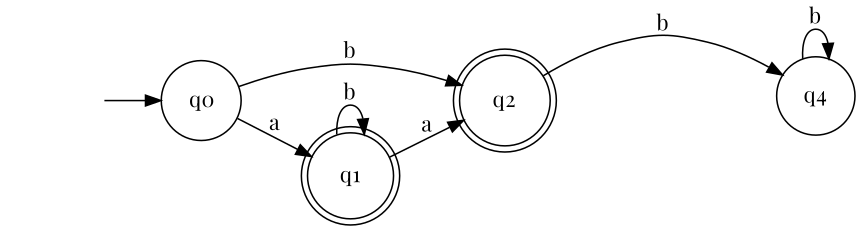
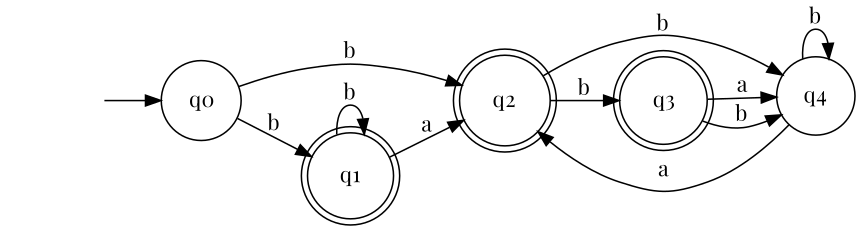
node "q3": added
edge "q0" -> "q1": label "a" -> "b"
edge "q4" -> "q2": added, label "a"
